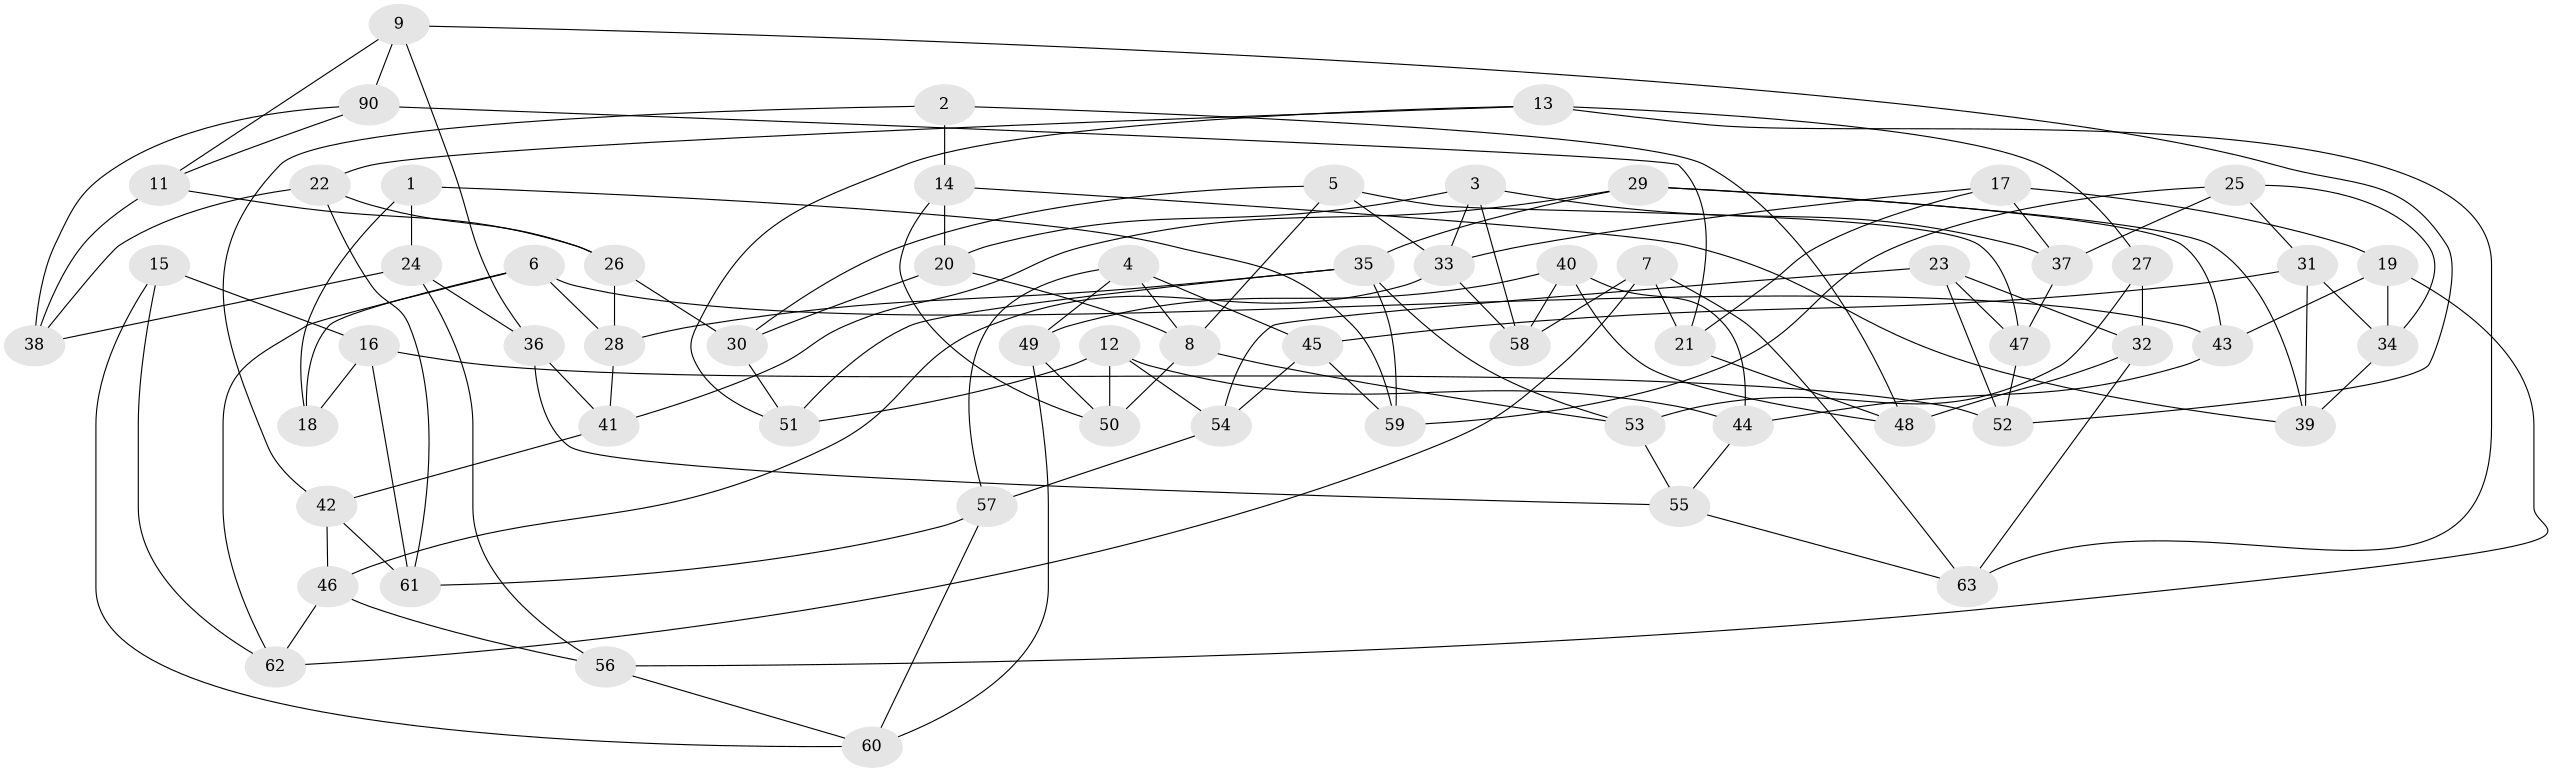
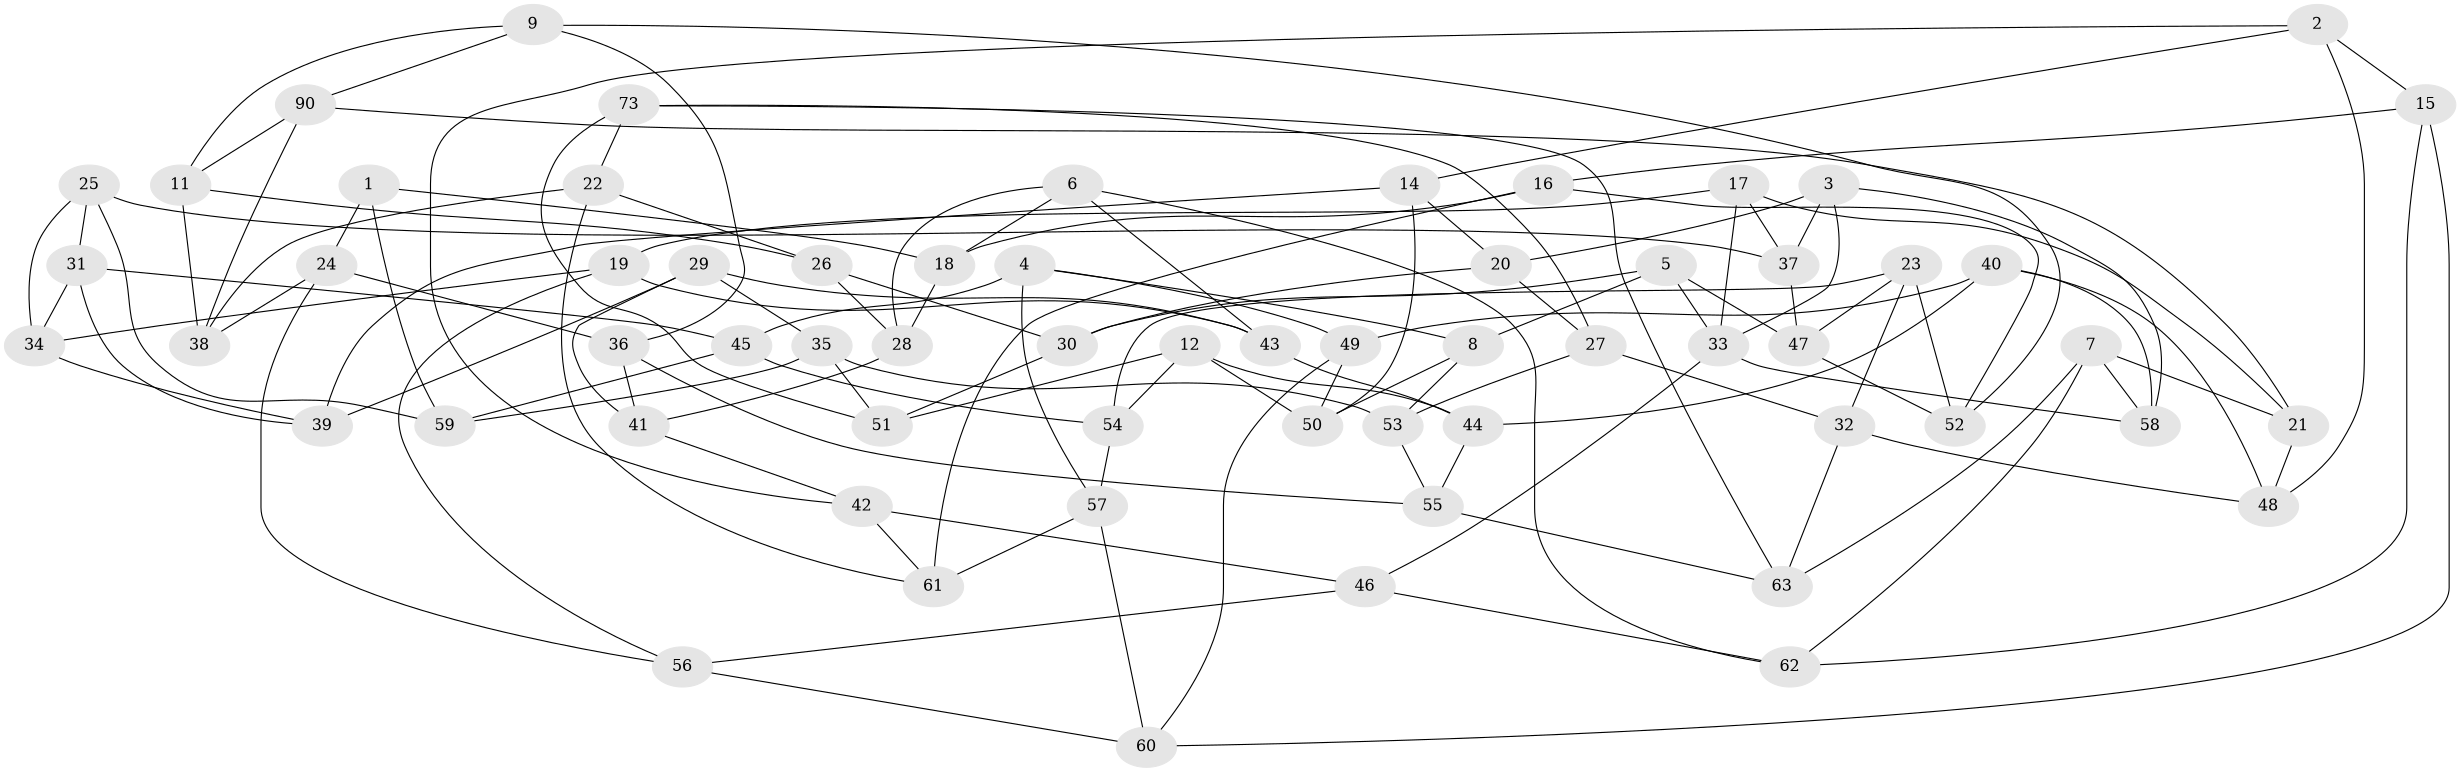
edge "2" -- "15": added
node "13": label "13" -> "73"
edge "20" -- "8": now "20" -- "27"
edge "35" -- "28": now "18" -- "28"
